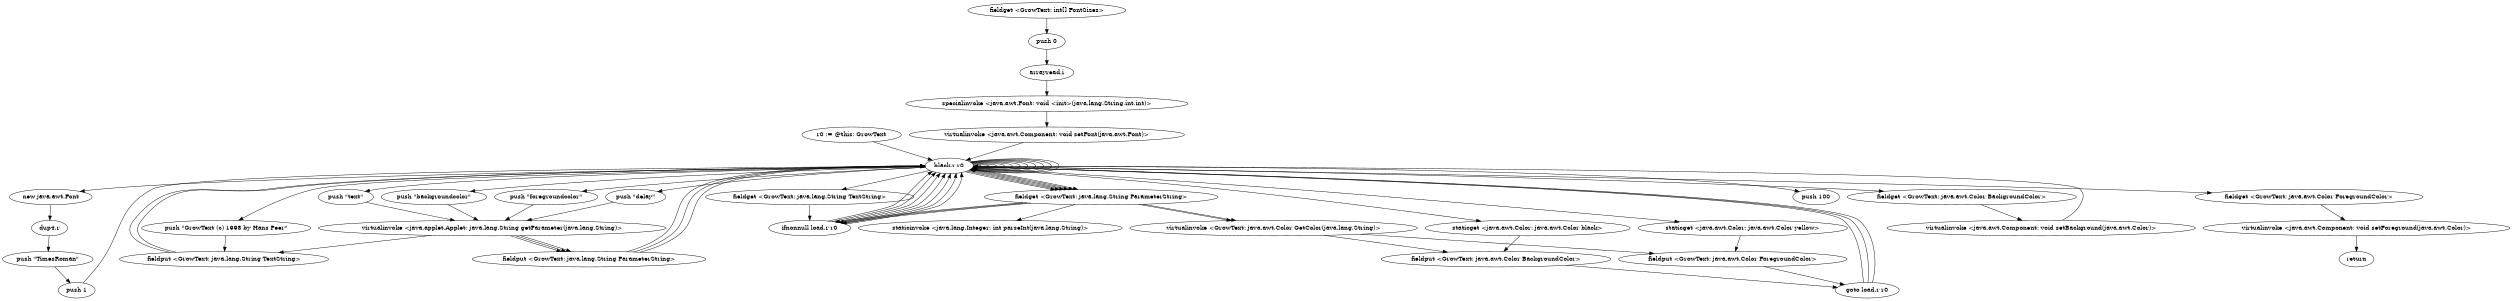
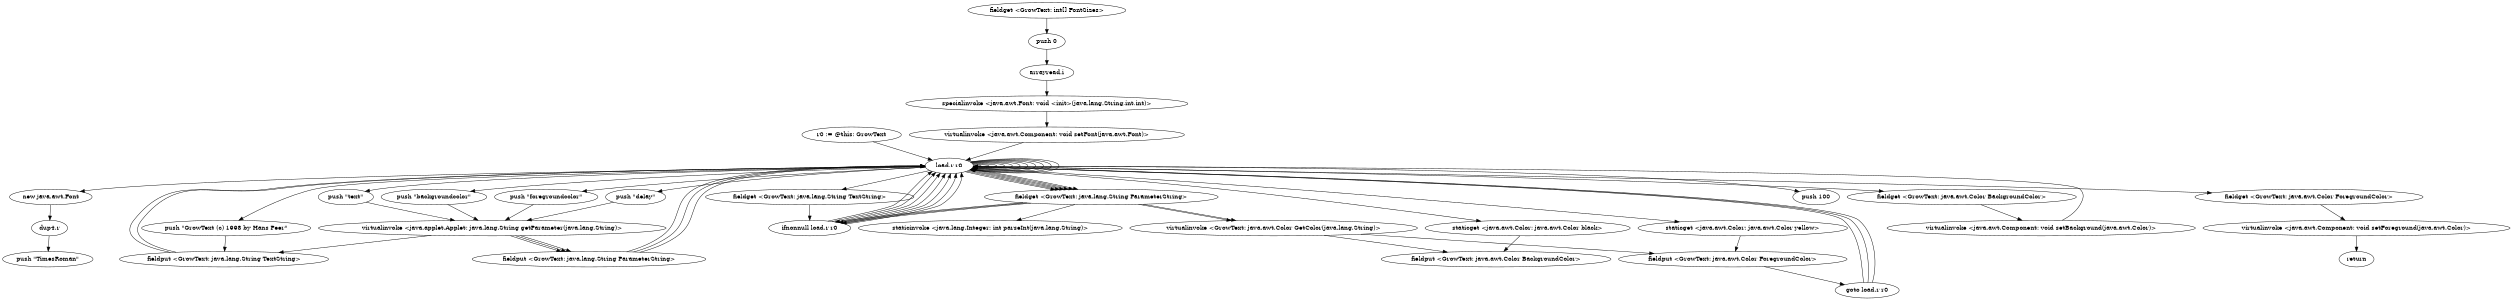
node "black.r r0": label "black.r r0" -> "load.r r0"
edge "fieldput <GrowText: java.awt.Color BackgroundColor>" -> "goto load.r r0": removed
node "push 1": removed
